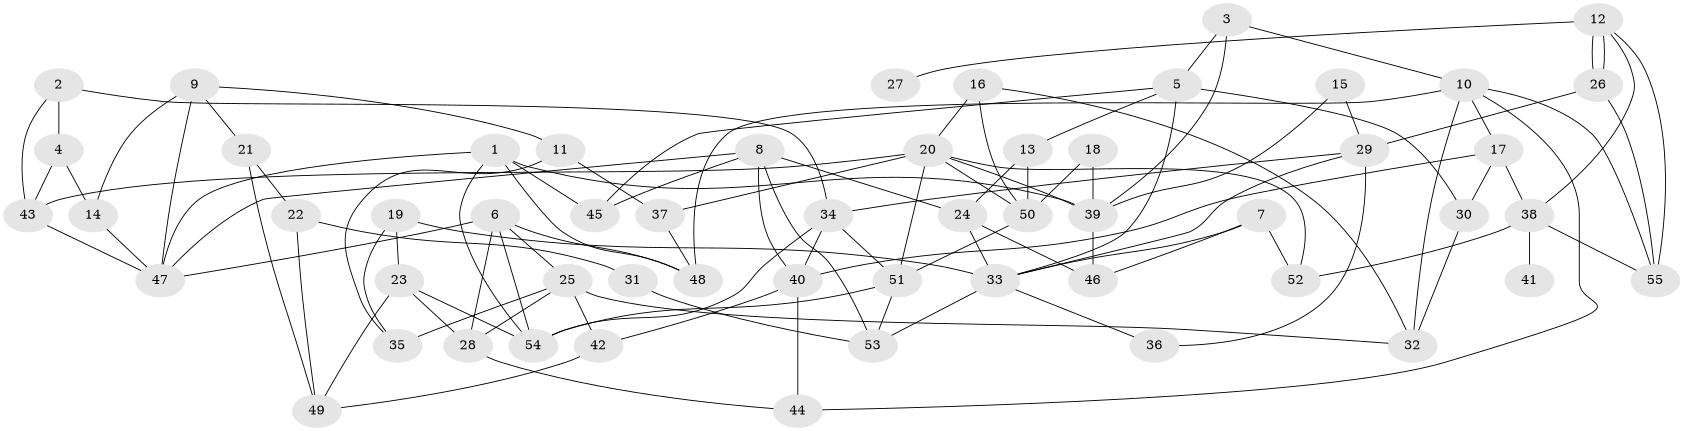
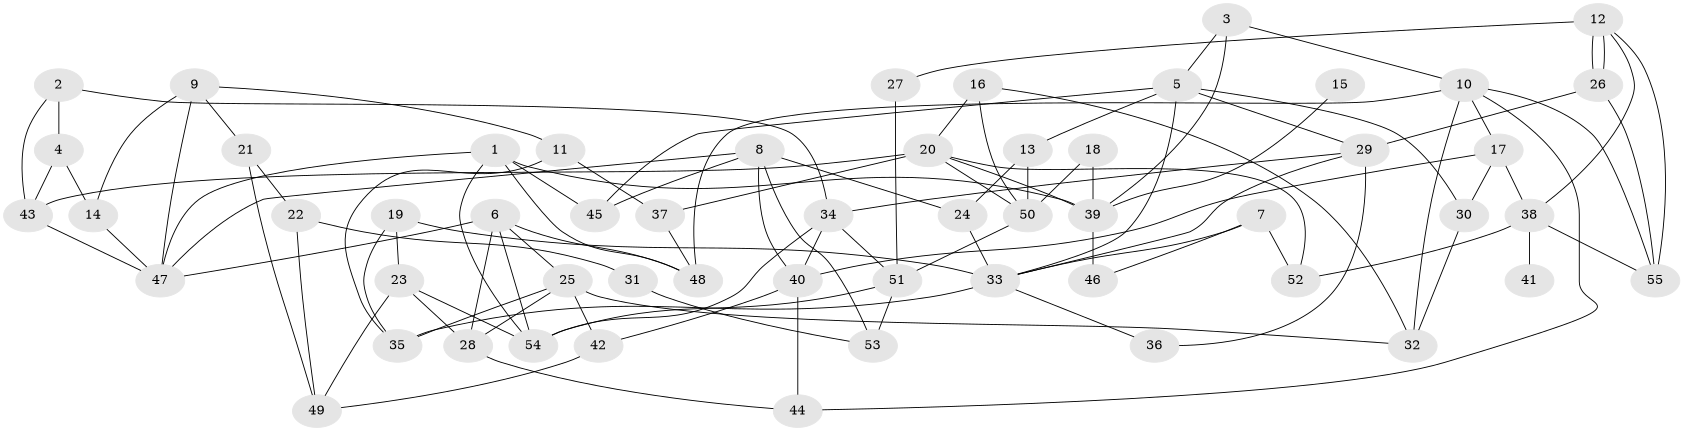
edge "15" -- "29": now "5" -- "29"
edge "20" -- "51": now "27" -- "51"
edge "24" -- "46": removed
edge "33" -- "53": now "33" -- "35"
